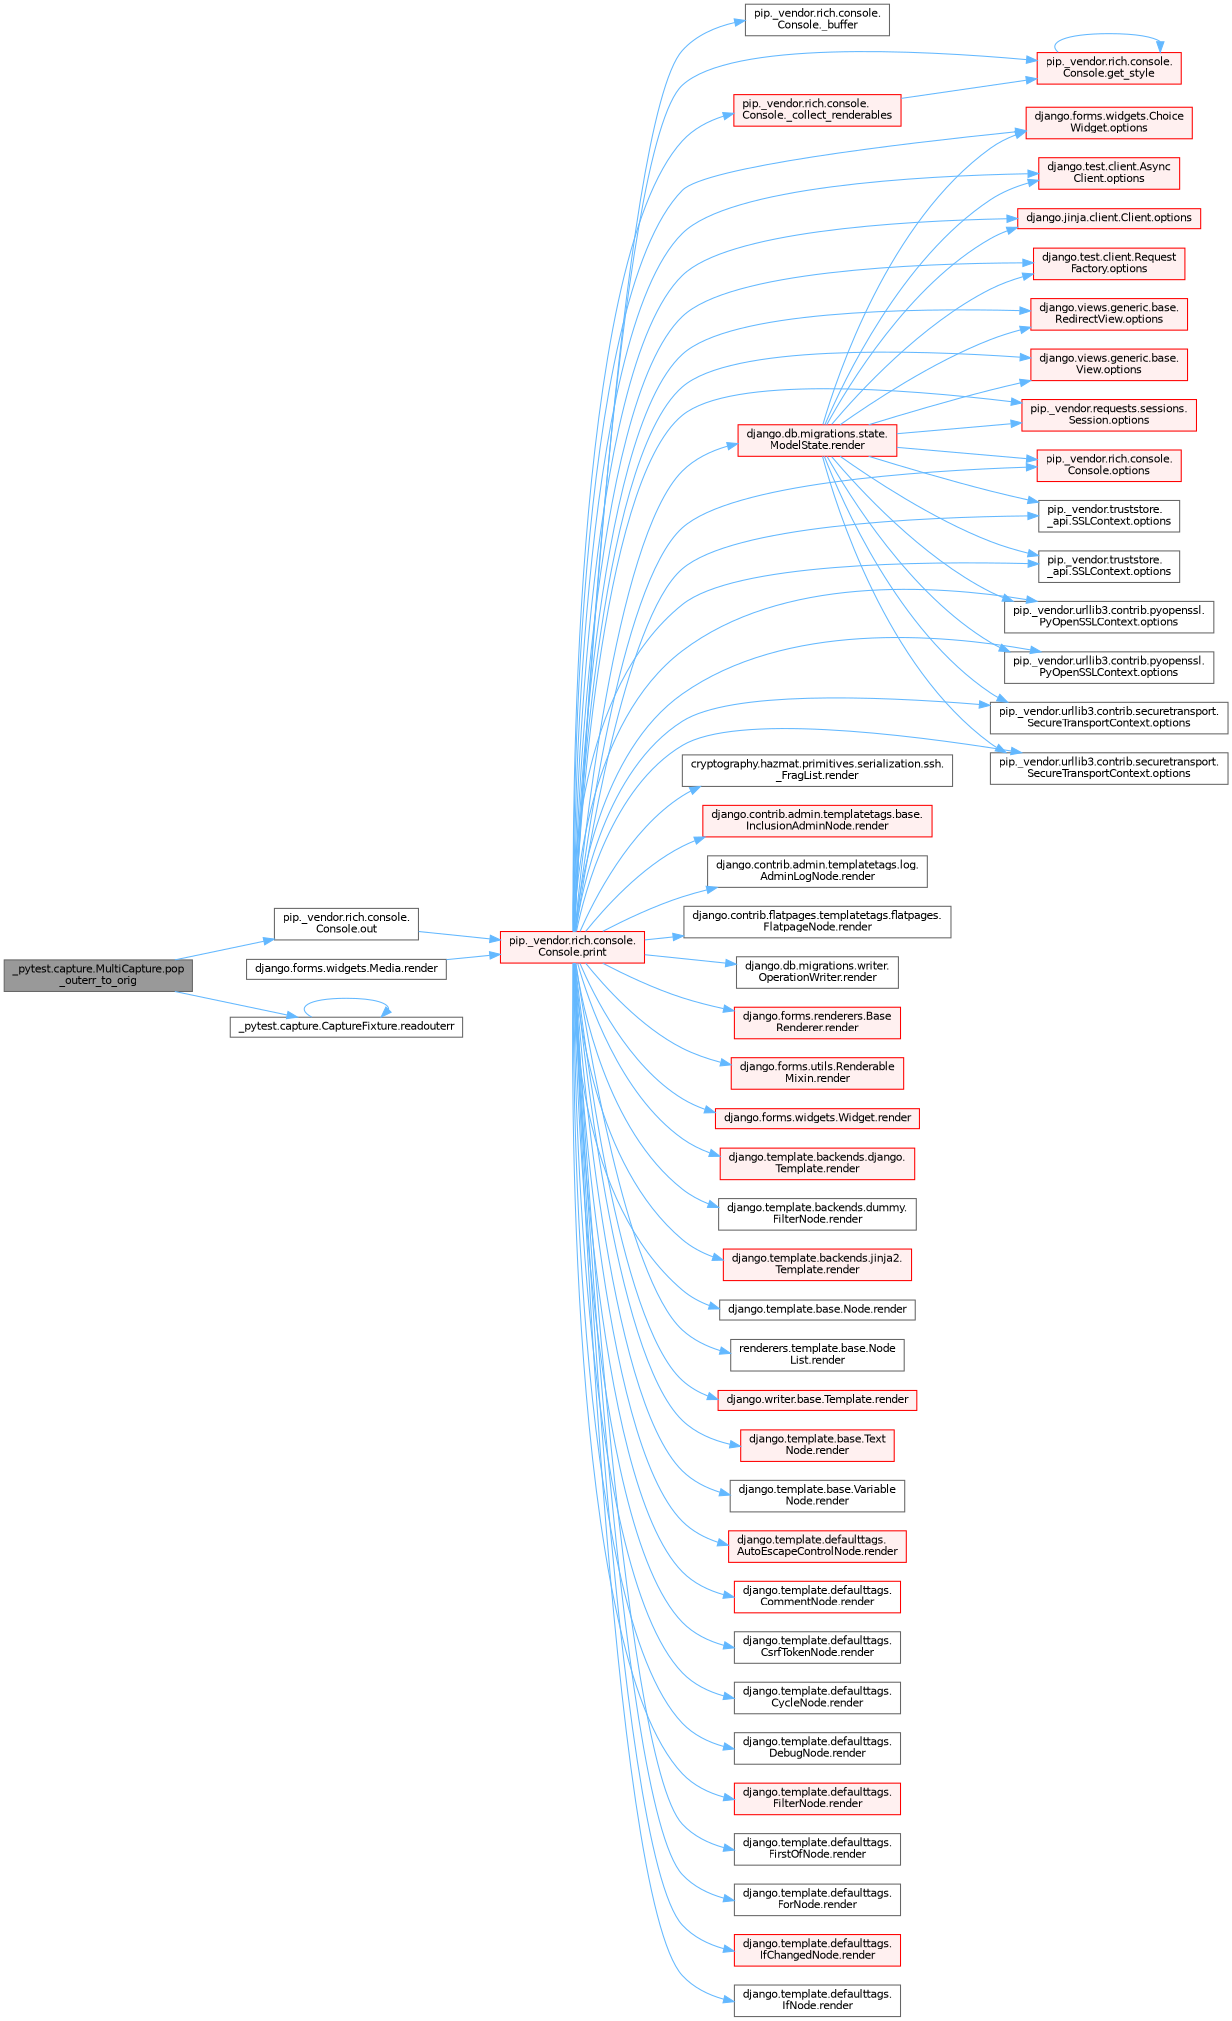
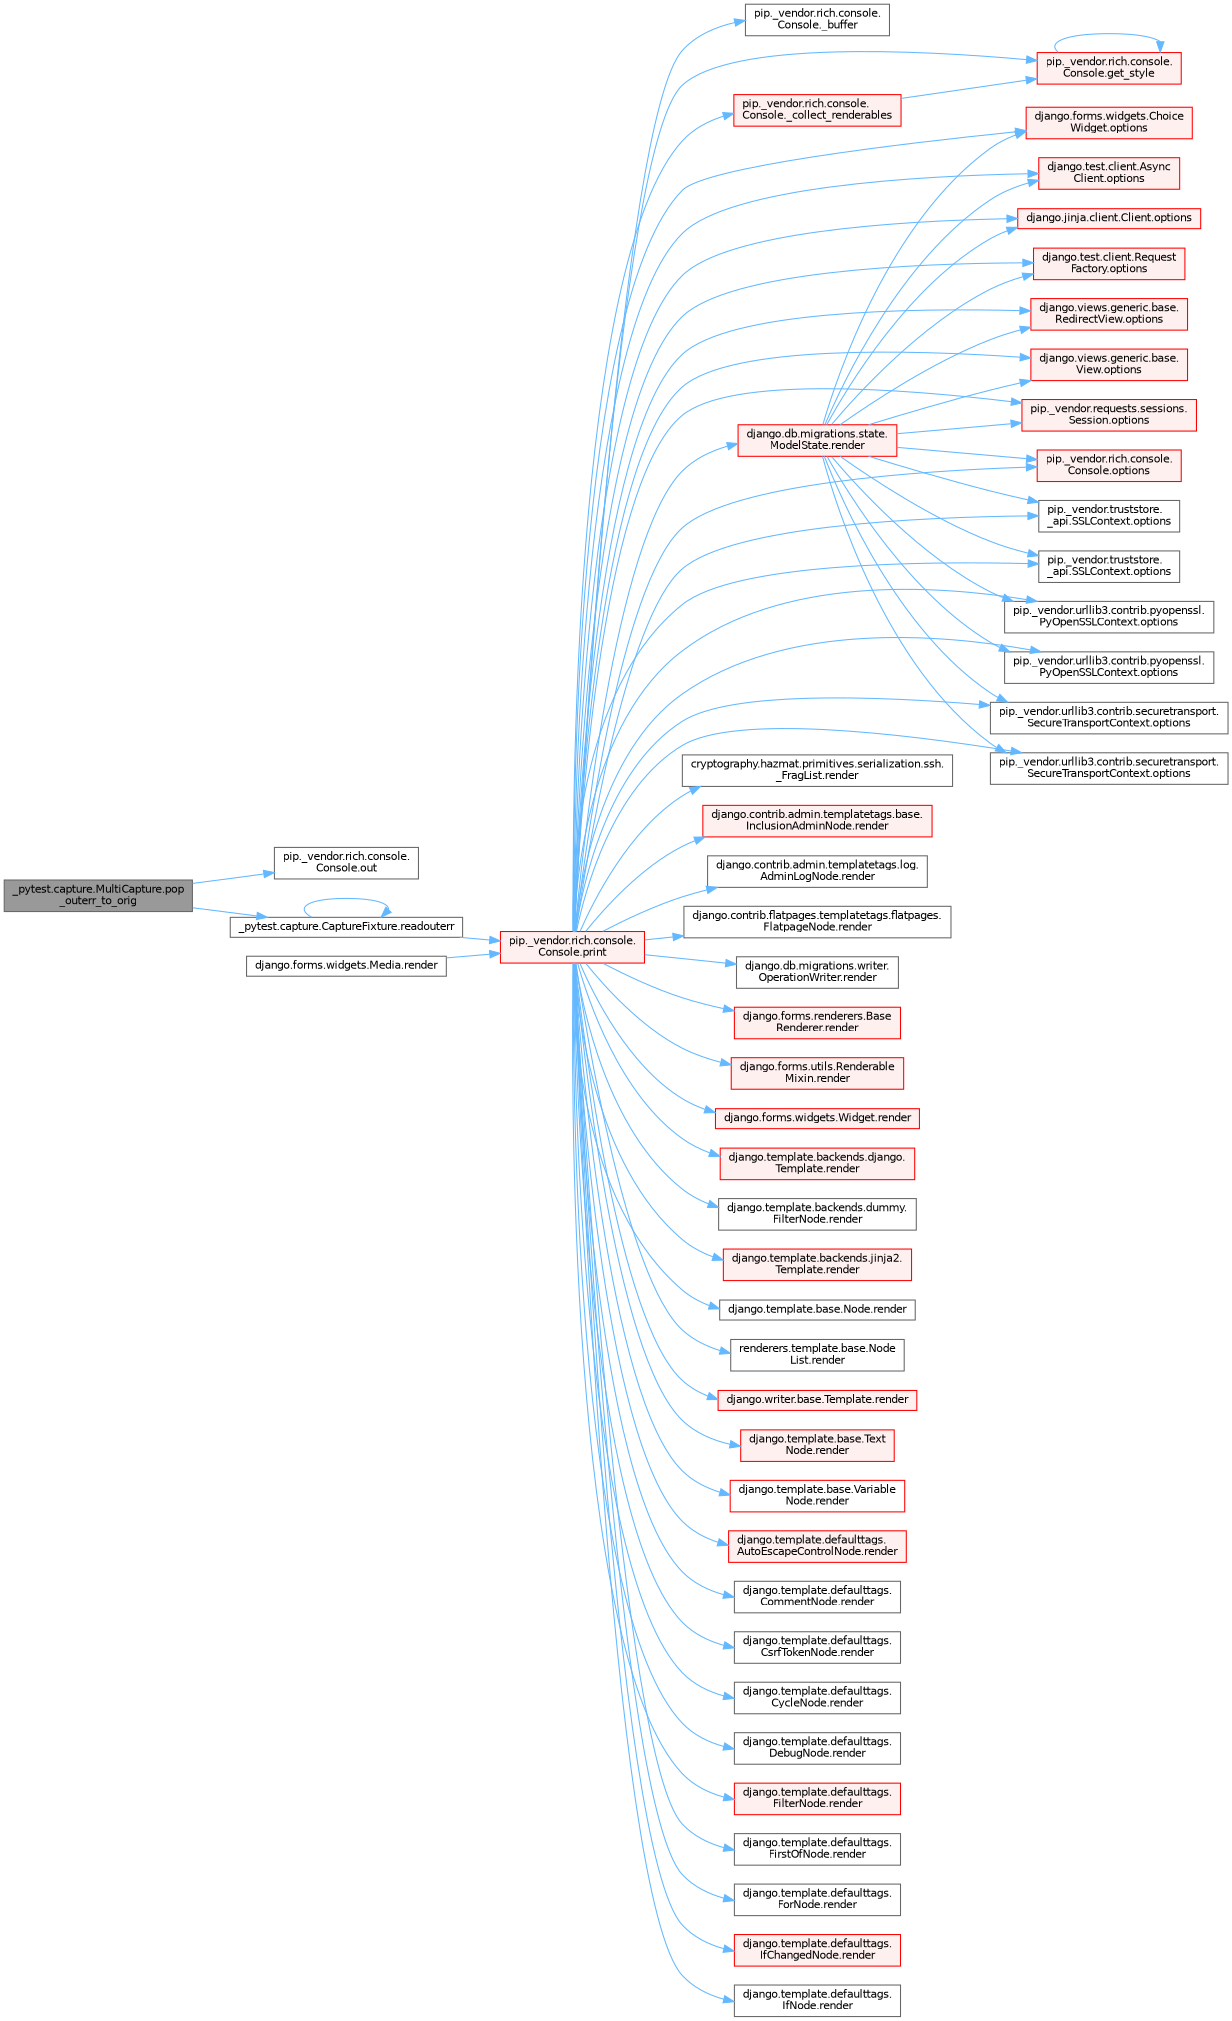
edge "pip._vendor.rich.console. Console.out" -> "pip._vendor.rich.console. Console.print": now "_pytest.capture.CaptureFixture.readouterr" -> "pip._vendor.rich.console. Console.print"
node "django.template.base.Variable Node.render": color grey40 -> red
node "django.template.defaulttags. CommentNode.render": color red -> grey40
